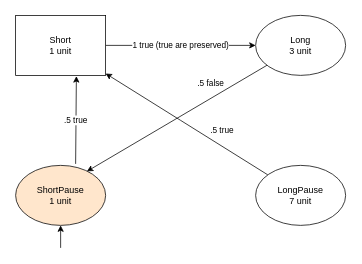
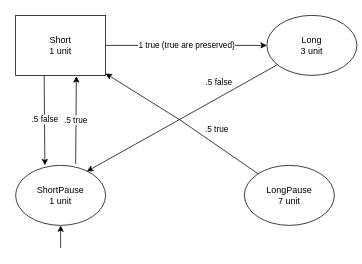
node "Long 3 unit": moved (300, 45) -> (312, 45)
edge "Short 1 unit" -> "ShortPause 1 unit": added, label ".5 false"
node "ShortPause 1 unit": fillcolor #ffe6cc -> #ffffff
node "LongPause 7 unit": moved (300, 195) -> (289, 195)
